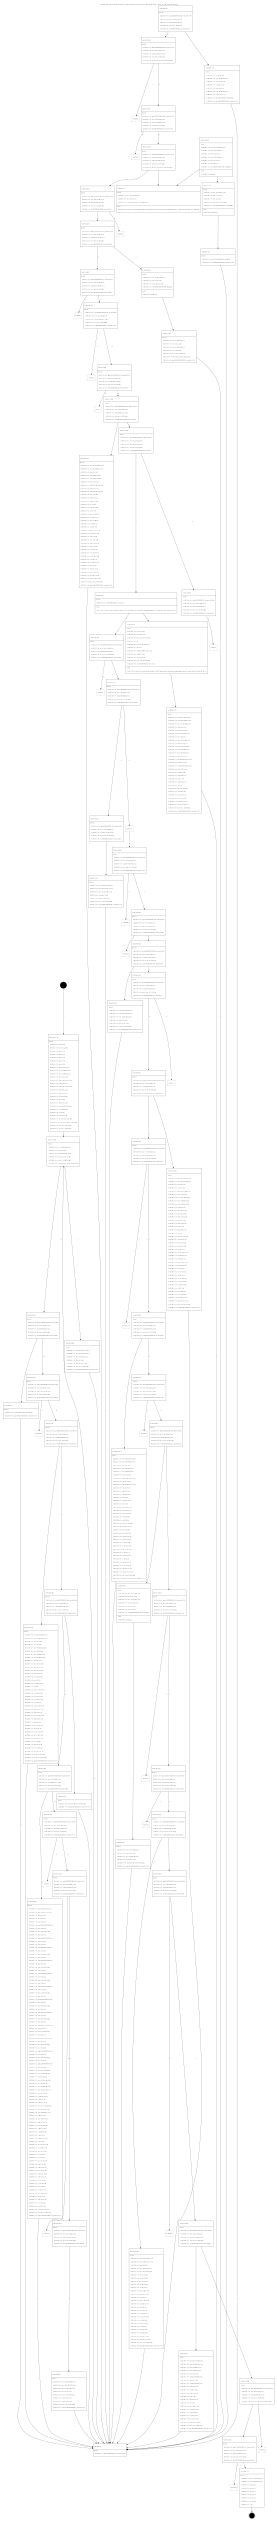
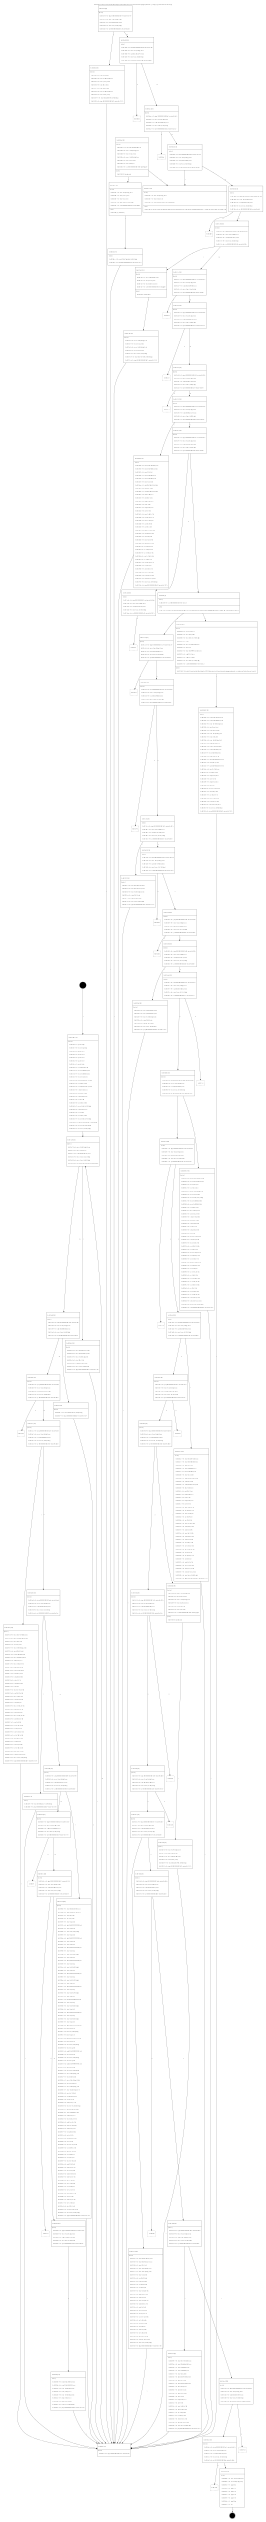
edge "0x402775" -> "0x401d18 [28]": now "0x401cfc [28]" -> "0x401d18 [28]"
